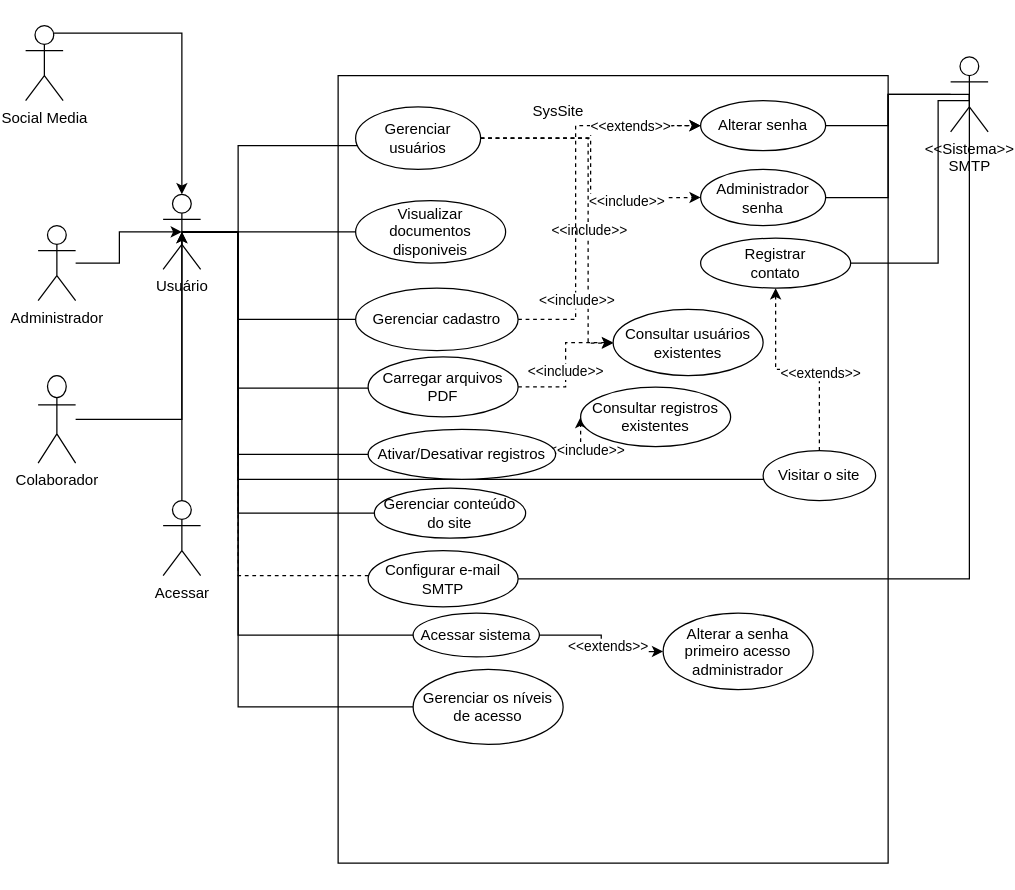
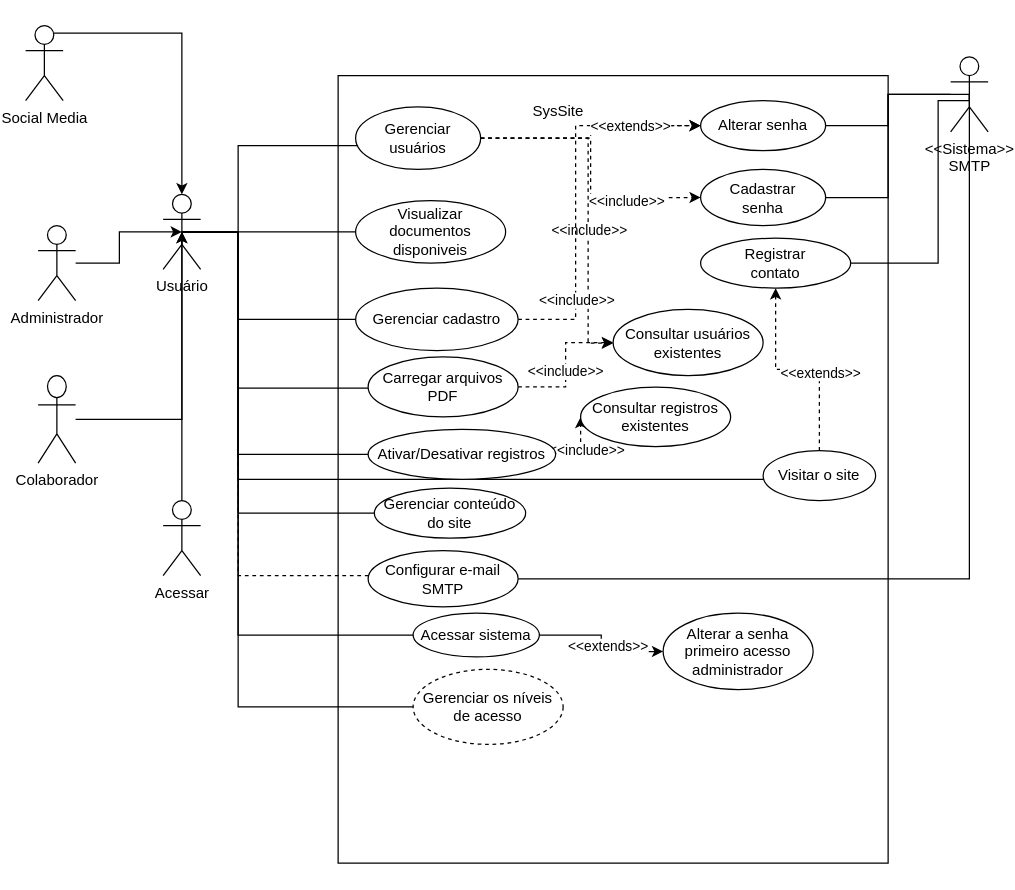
node "Administrador senha": label "Administrador senha" -> "Cadastrar senha"
node "Gerenciar os níveis de acesso": style solid -> dashed
